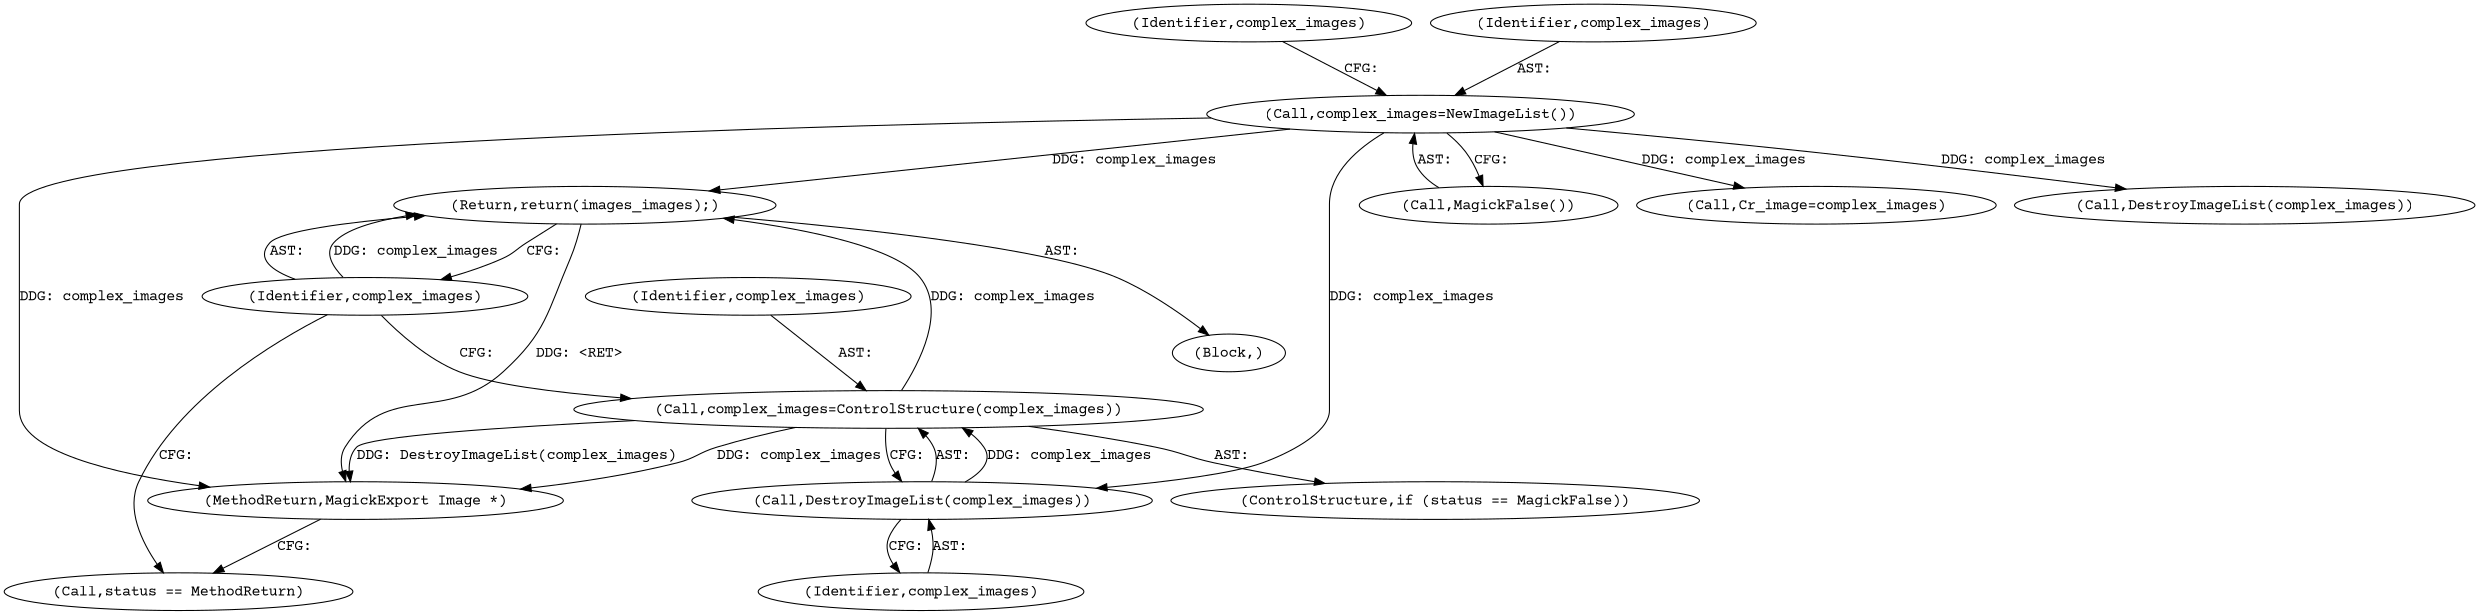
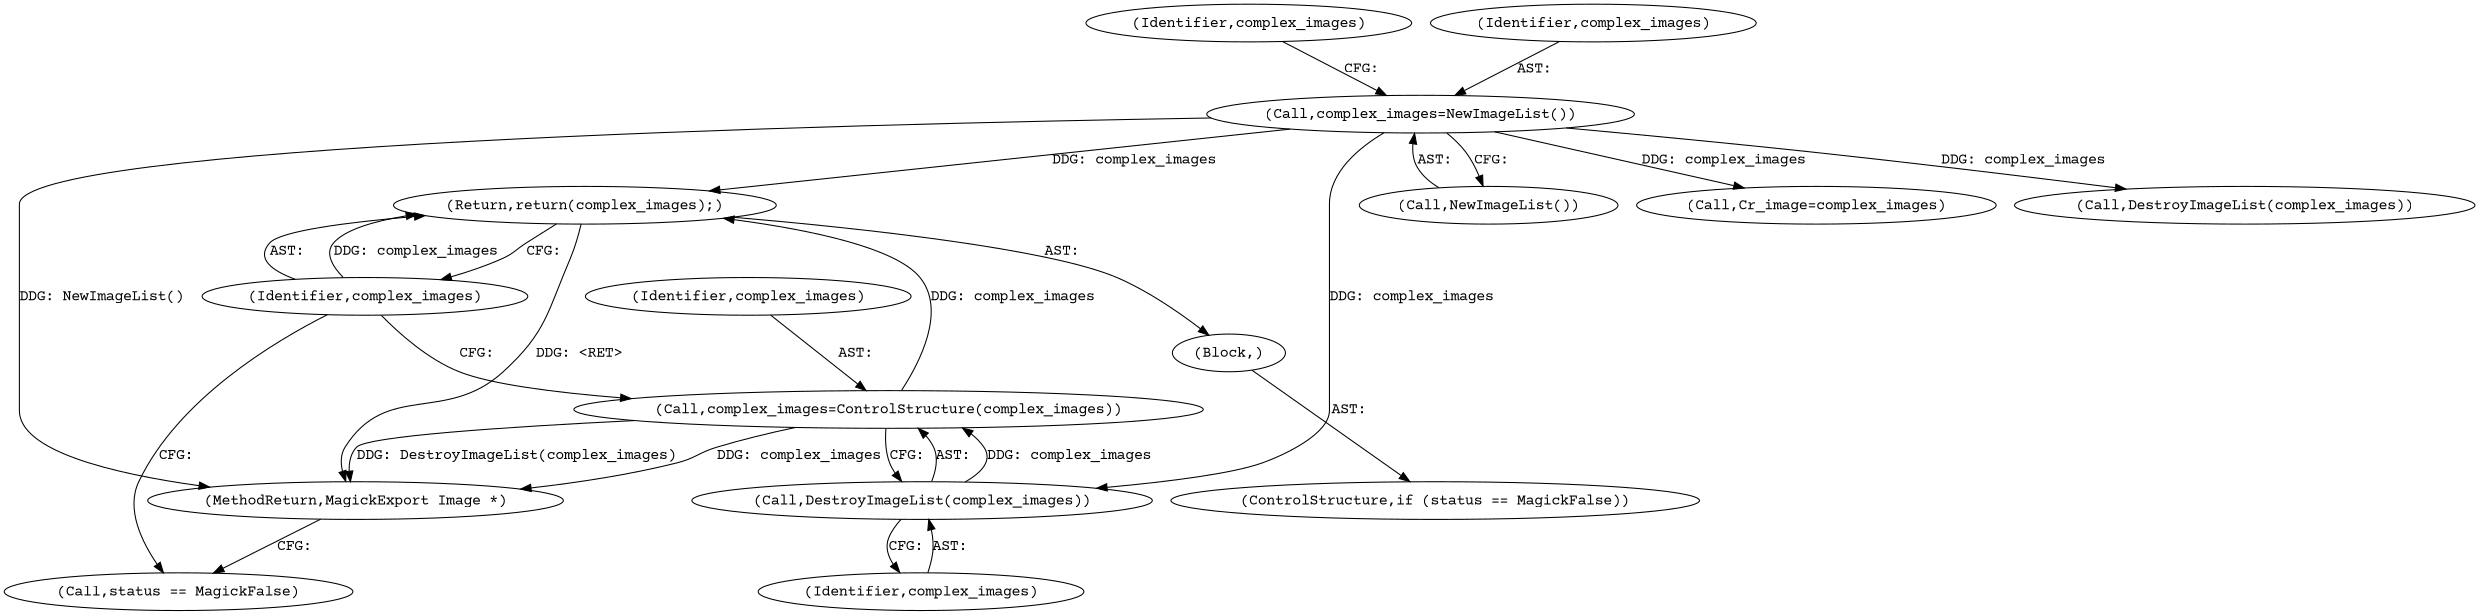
node "(Return,return(images_images);)": label "(Return,return(images_images);)" -> "(Return,return(complex_images);)"
node "(Call,MagickFalse())": label "(Call,MagickFalse())" -> "(Call,NewImageList())"
edge "(Call,complex_images=NewImageList())" -> "(MethodReturn,MagickExport Image *)": label "DDG: complex_images" -> "DDG: NewImageList()"
edge "(Call,complex_images=ControlStructure(complex_images))" -> "(ControlStructure,if (status == MagickFalse))": now "(Block,)" -> "(ControlStructure,if (status == MagickFalse))"
node "(Call,status == MethodReturn)": label "(Call,status == MethodReturn)" -> "(Call,status == MagickFalse)"
